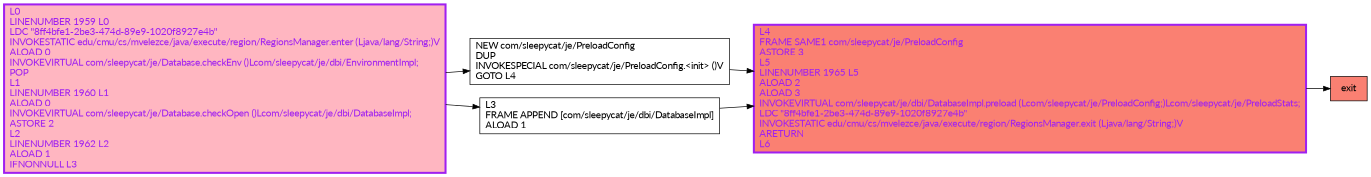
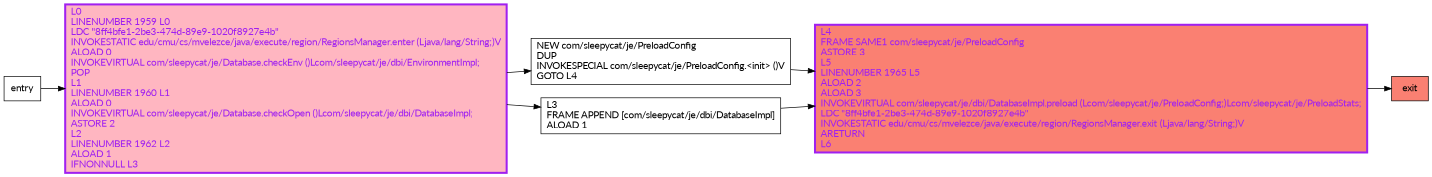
node "entry": added
